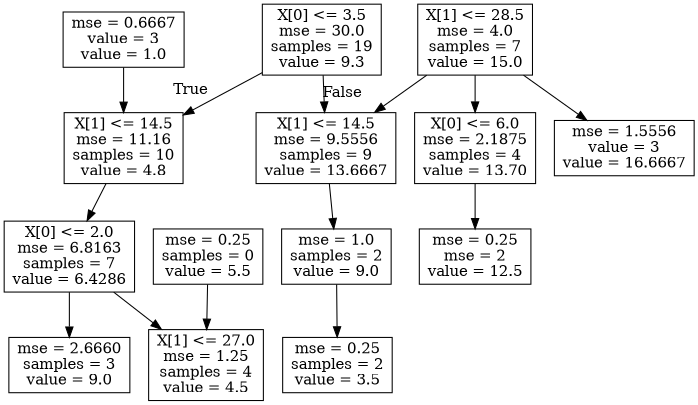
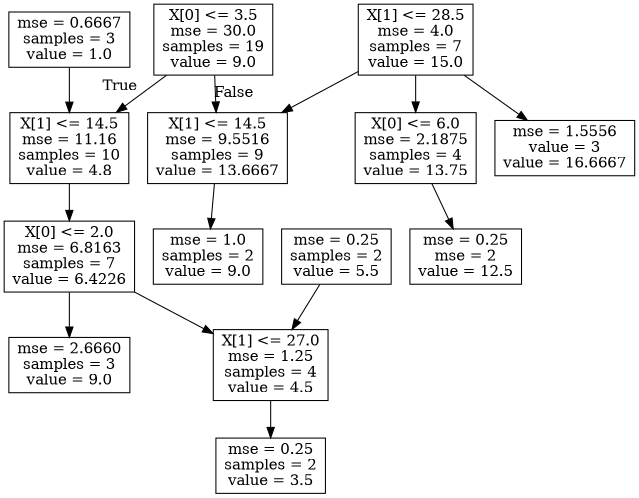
node "mse = 0.6667 value = 3 value = 1.0": label "mse = 0.6667 value = 3 value = 1.0" -> "mse = 0.6667 samples = 3 value = 1.0"
node "X[0] <= 3.5 mse = 30.0 samples = 19 value = 9.3": label "X[0] <= 3.5 mse = 30.0 samples = 19 value = 9.3" -> "X[0] <= 3.5 mse = 30.0 samples = 19 value = 9.0"
node "X[1] <= 14.5 mse = 9.5556 samples = 9 value = 13.6667": label "X[1] <= 14.5 mse = 9.5556 samples = 9 value = 13.6667" -> "X[1] <= 14.5 mse = 9.5516 samples = 9 value = 13.6667"
node "X[0] <= 6.0 mse = 2.1875 samples = 4 value = 13.70": label "X[0] <= 6.0 mse = 2.1875 samples = 4 value = 13.70" -> "X[0] <= 6.0 mse = 2.1875 samples = 4 value = 13.75"
node "X[0] <= 2.0 mse = 6.8163 samples = 7 value = 6.4286": label "X[0] <= 2.0 mse = 6.8163 samples = 7 value = 6.4286" -> "X[0] <= 2.0 mse = 6.8163 samples = 7 value = 6.4226"
node "mse = 0.25 samples = 0 value = 5.5": label "mse = 0.25 samples = 0 value = 5.5" -> "mse = 0.25 samples = 2 value = 5.5"
edge "mse = 1.0 samples = 2 value = 9.0" -> "mse = 0.25 samples = 2 value = 3.5": now "X[1] <= 27.0 mse = 1.25 samples = 4 value = 4.5" -> "mse = 0.25 samples = 2 value = 3.5"
